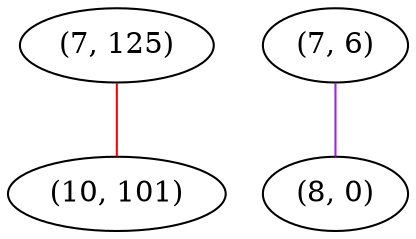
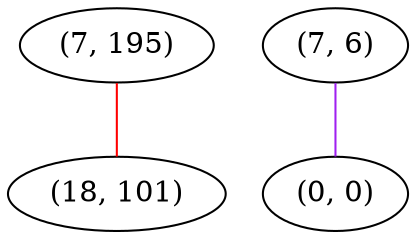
node "(7, 125)": label "(7, 125)" -> "(7, 195)"
node "(10, 101)": label "(10, 101)" -> "(18, 101)"
node "(8, 0)": label "(8, 0)" -> "(0, 0)"
